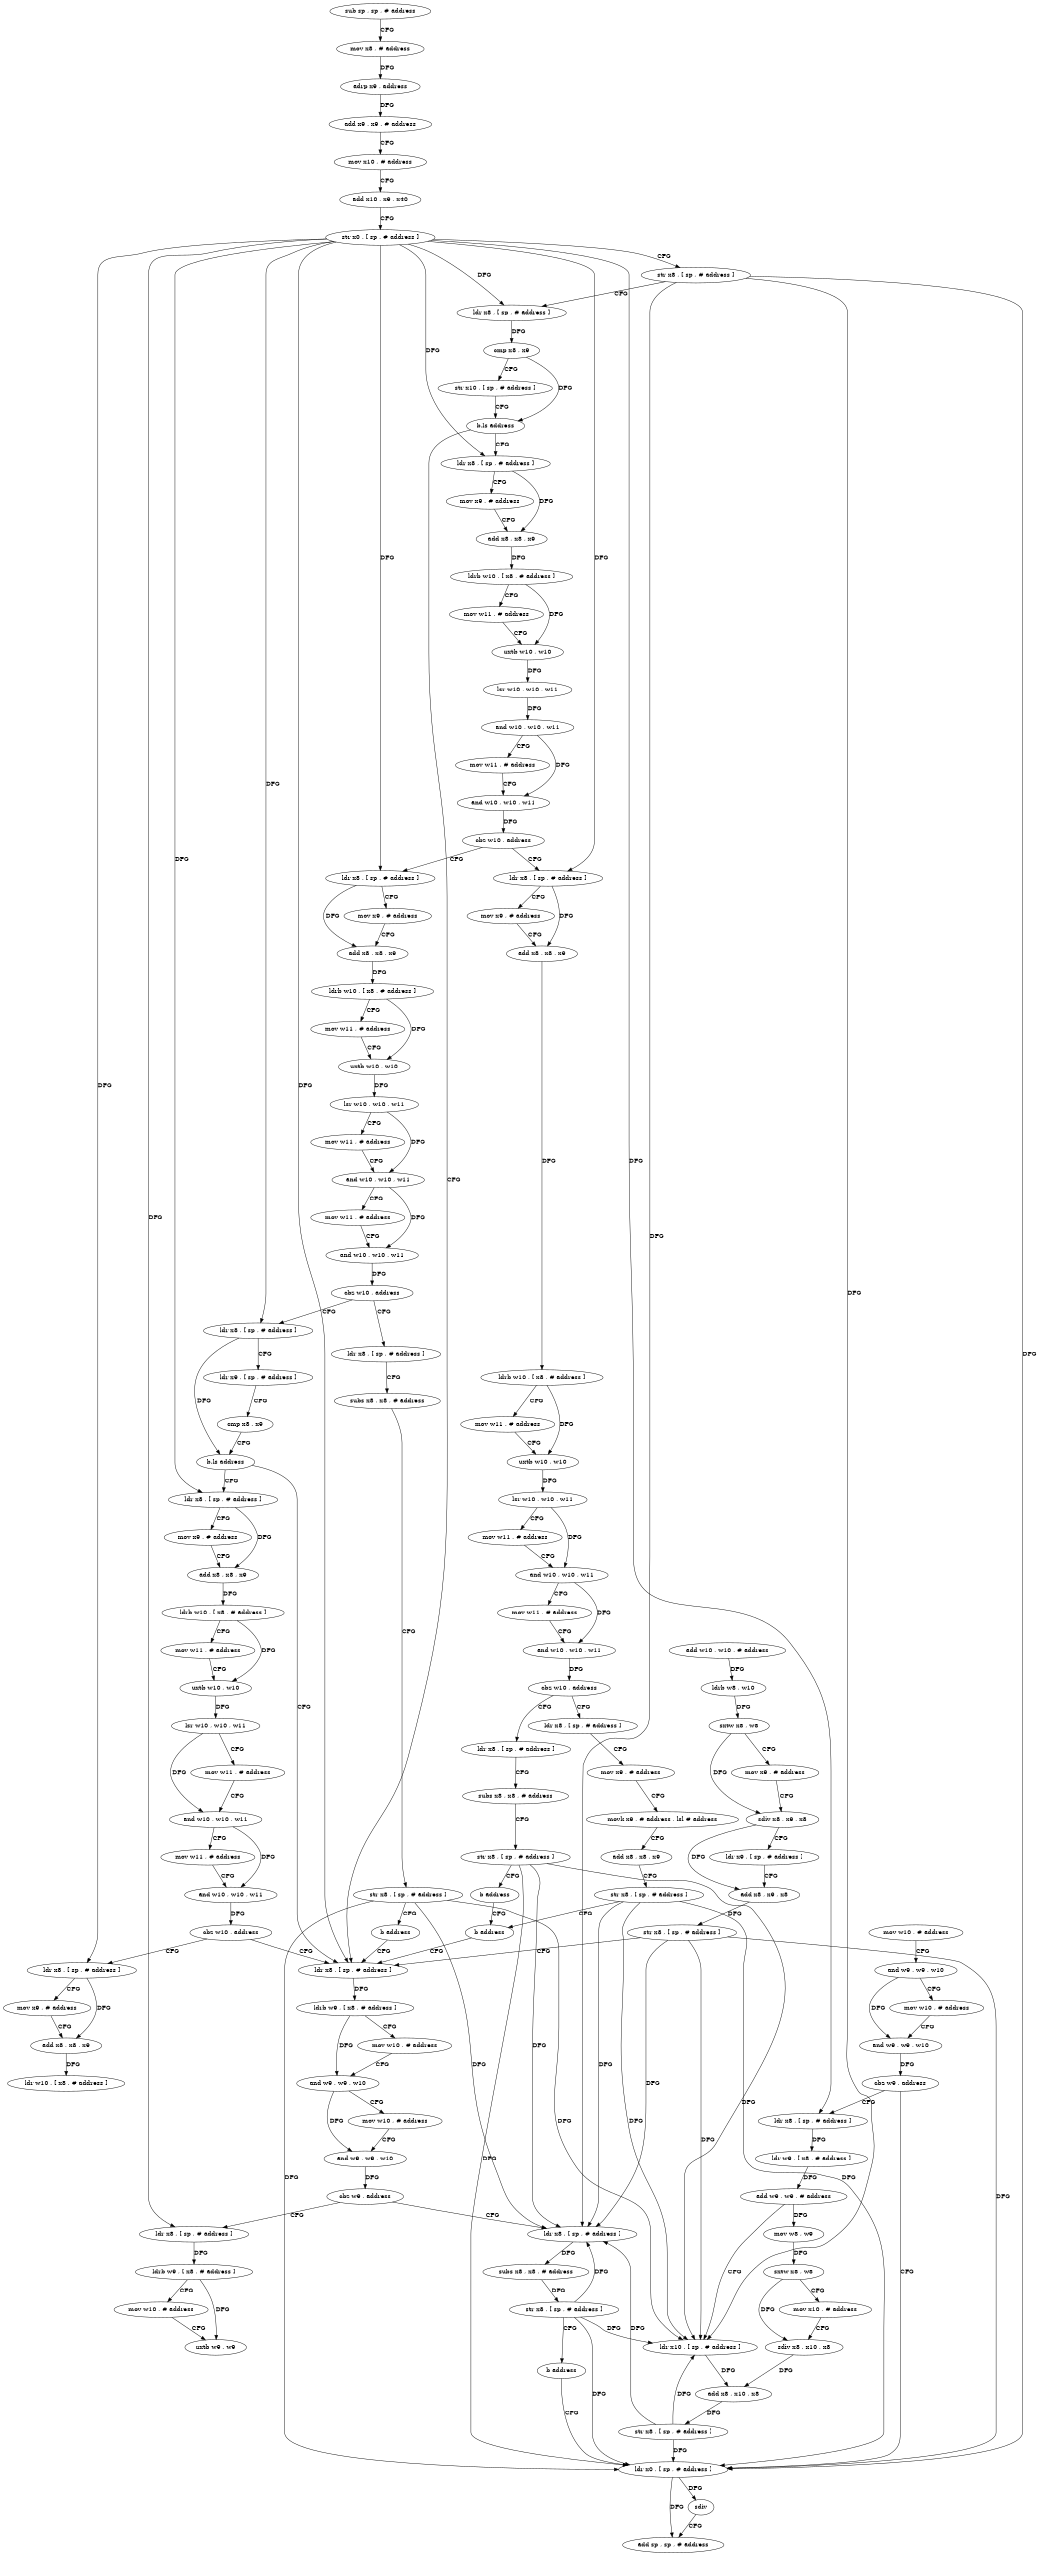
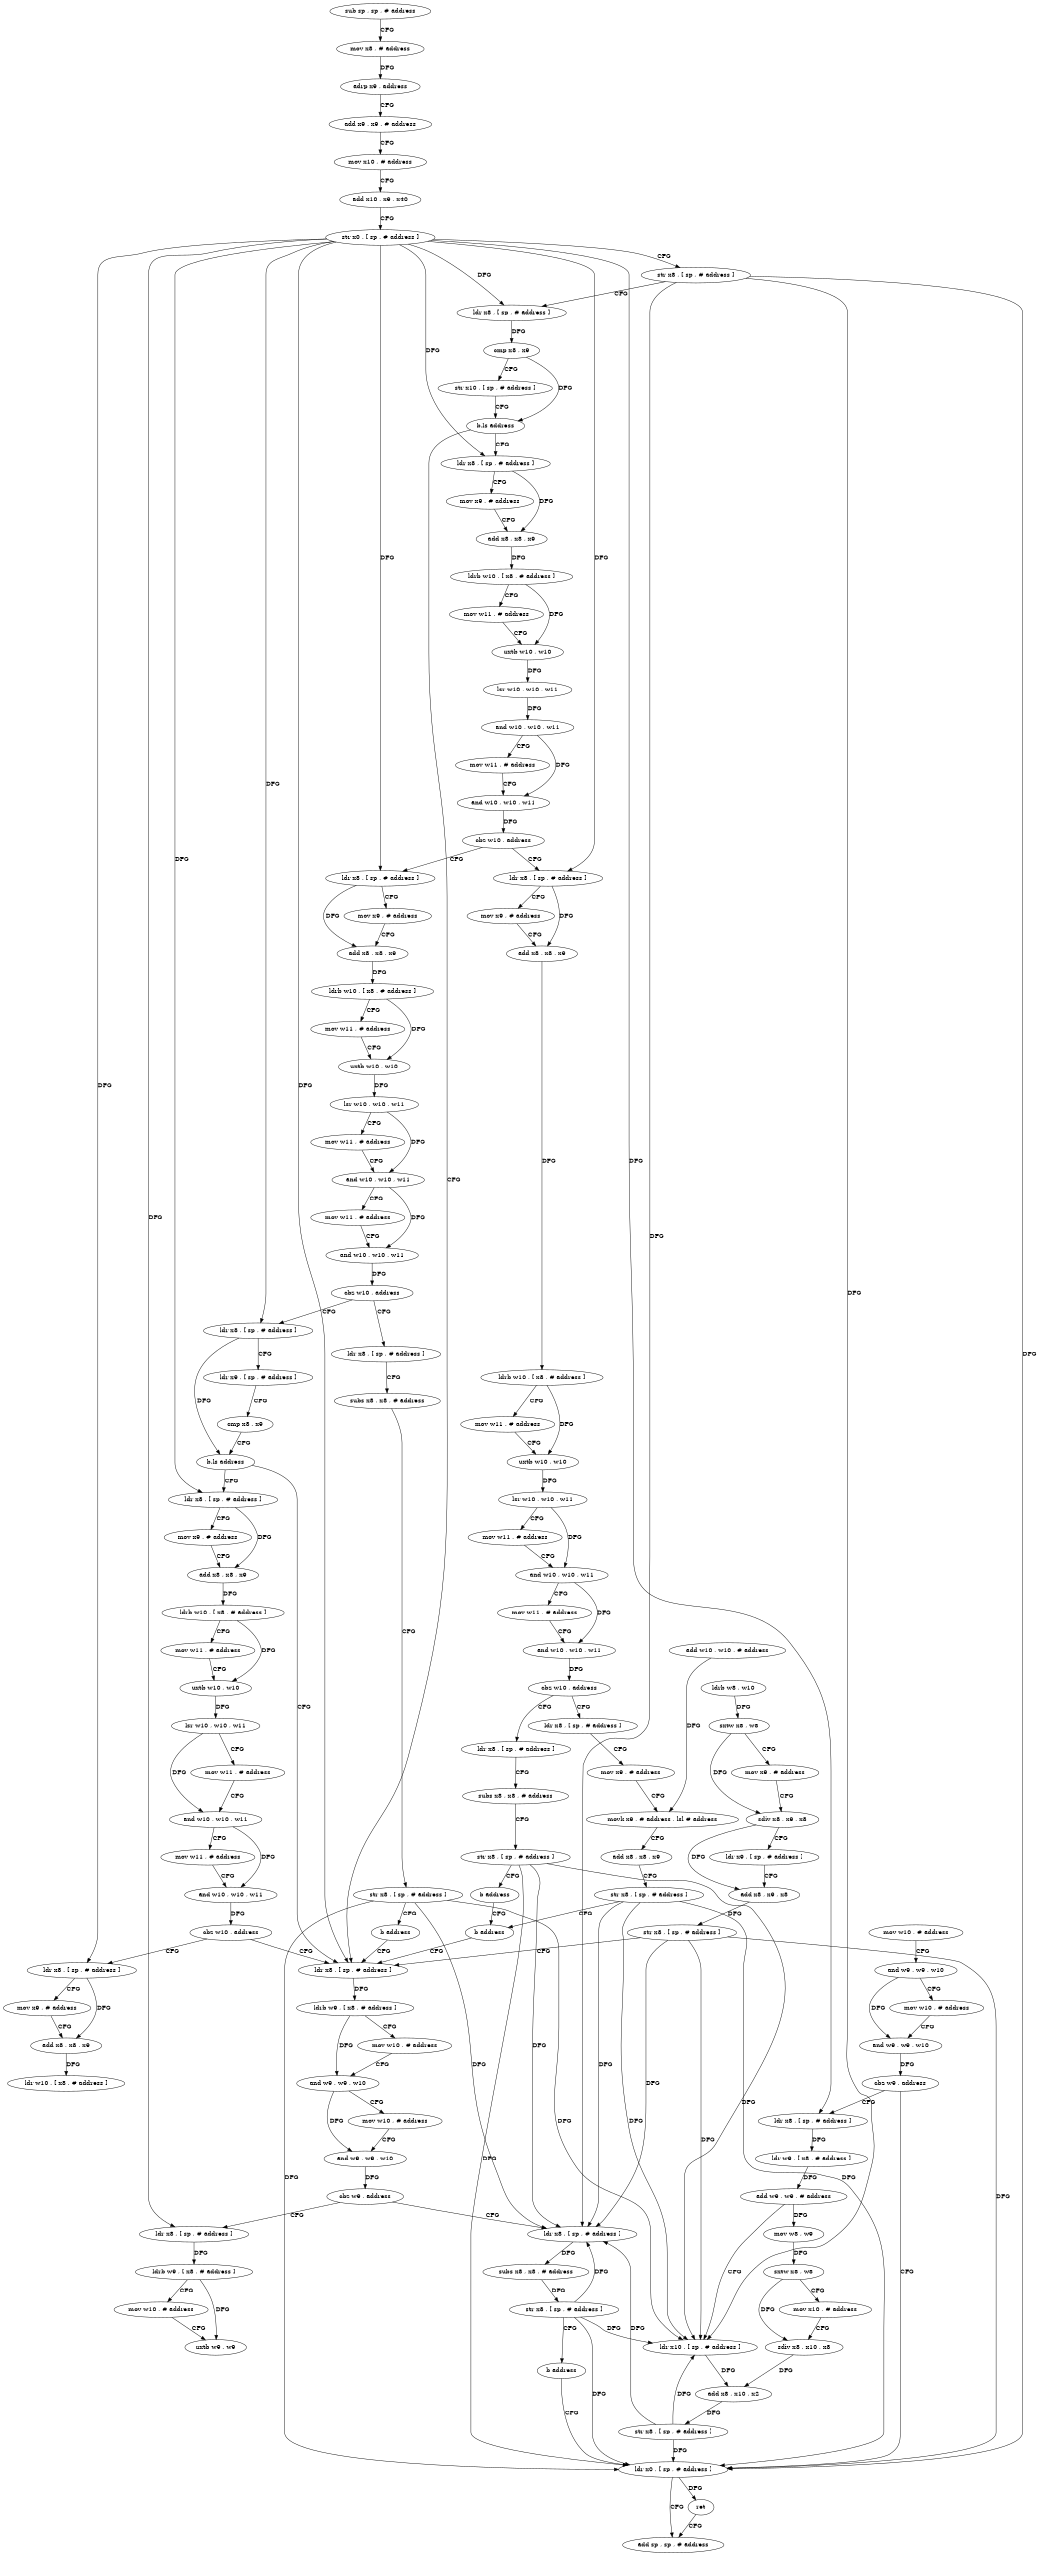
edge "adrp x9 , address" -> "add x9 , x9 , # address": label "DFG" -> "CFG"
edge "add w10 , w10 , # address" -> "ldrb w8 , w10": now "add w10 , w10 , # address" -> "movk x9 , # address , lsl # address"
node "add x8 , x10 , x8": label "add x8 , x10 , x8" -> "add x8 , x10 , x2"
edge "ldr x0 , [ sp , # address ]" -> "add sp , sp , # address": label "DFG" -> "CFG"
node "sdiv": label "sdiv" -> "ret"
